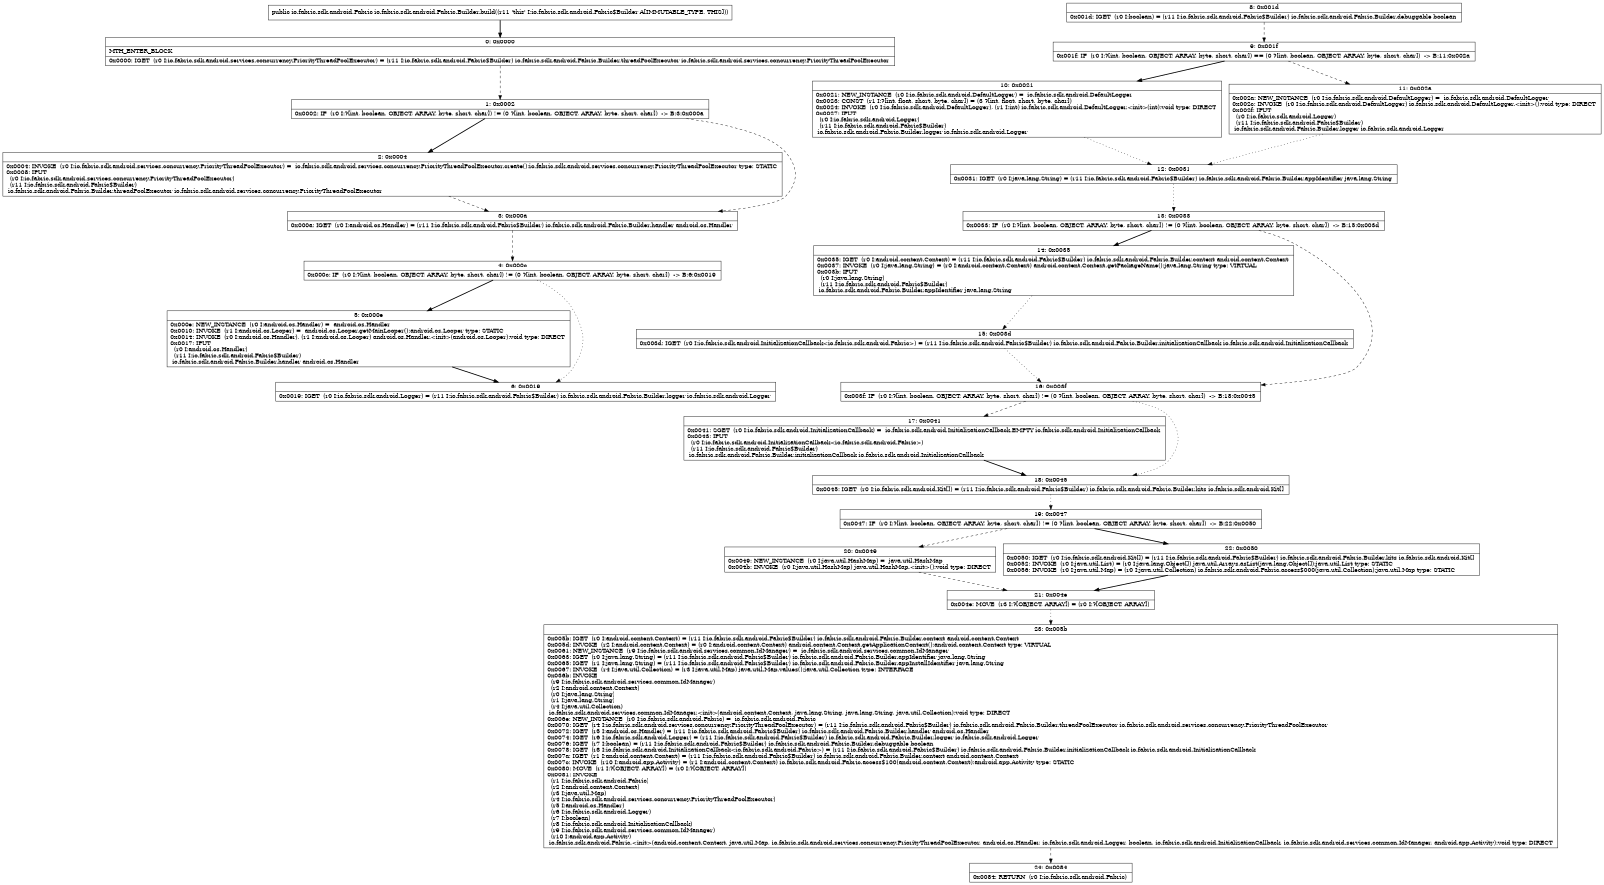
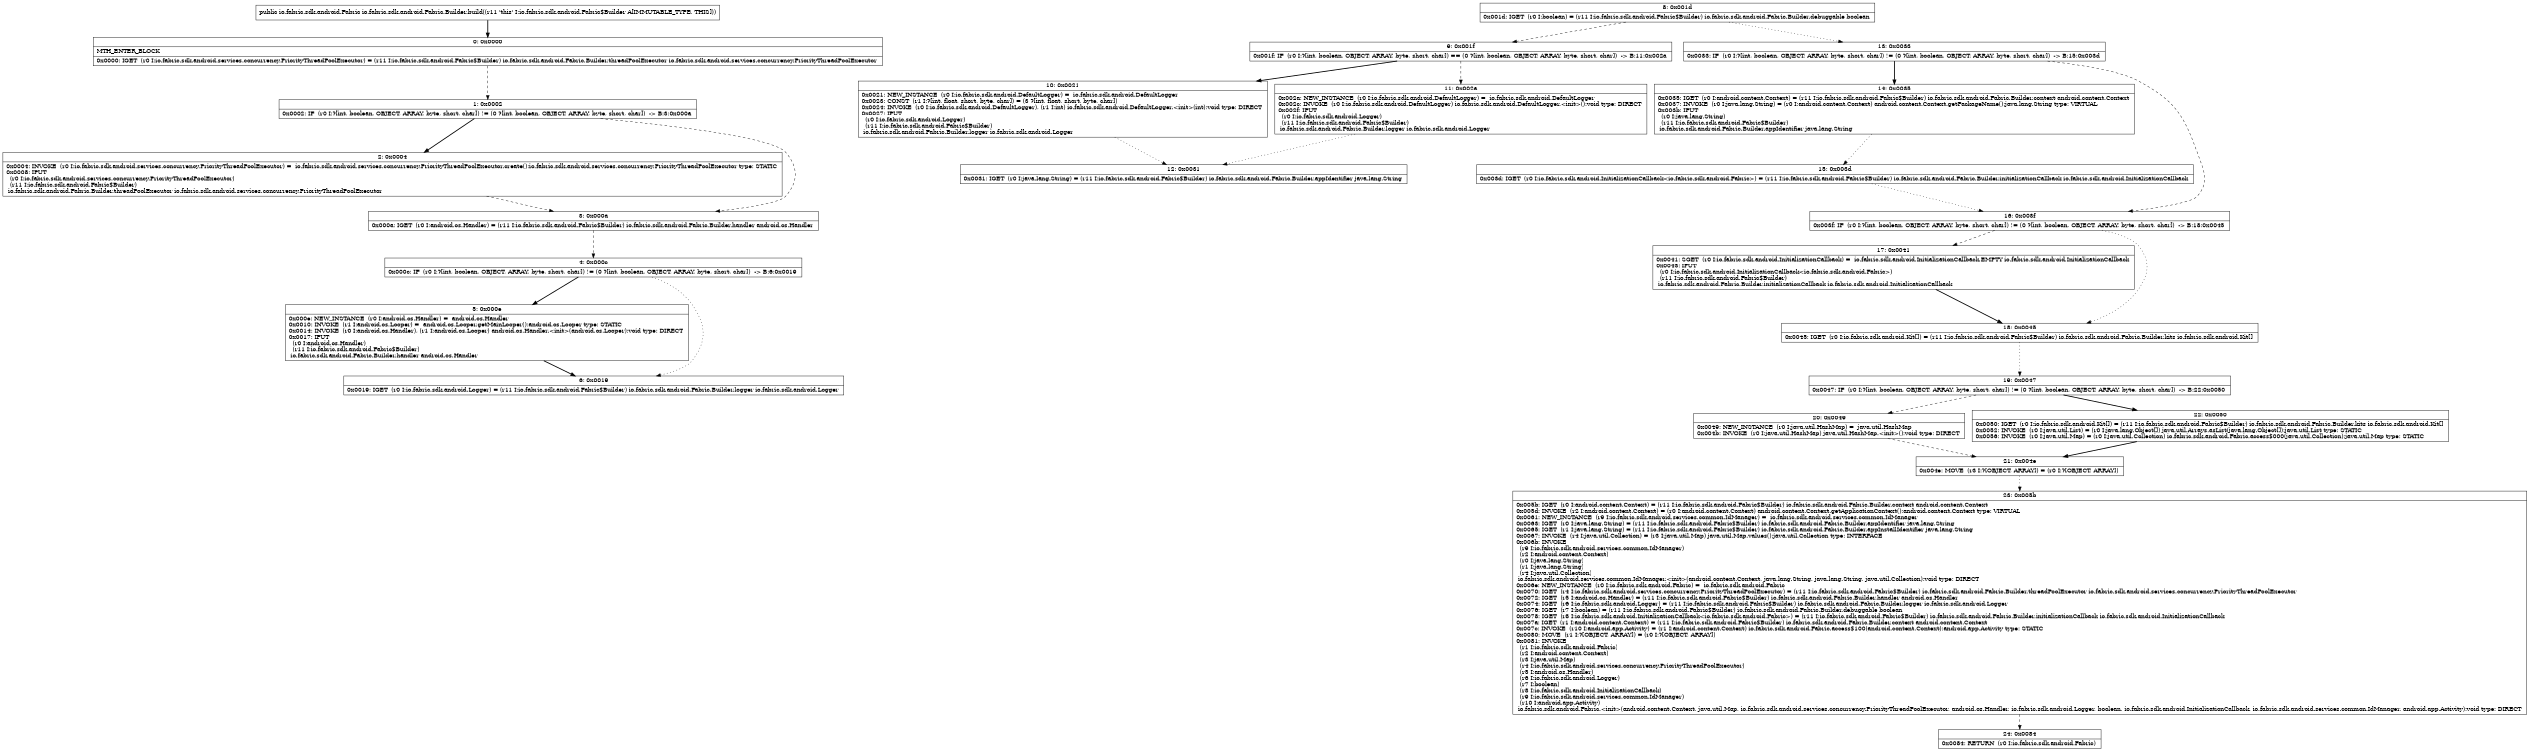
edge "12: 0x0031" -> "13: 0x0033": now "8: 0x001d" -> "13: 0x0033"
node "23: 0x005b": text "0x036b: INVOKE" -> "0x006b: INVOKE"
